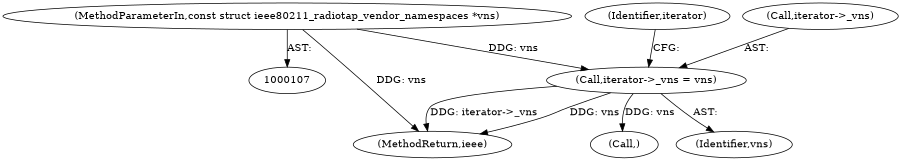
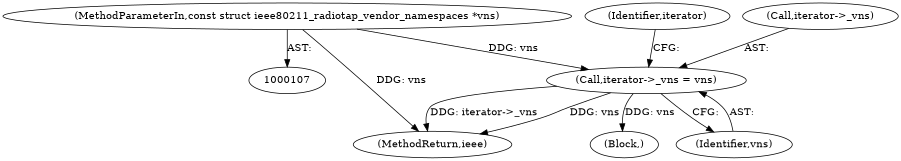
edge "(Identifier,vns)" -> "(Call,iterator->_vns = vns)": added, label "AST:"
edge "(Call,iterator->_vns = vns)" -> "(Identifier,vns)": label "AST: " -> "CFG: "
node "(Call,)": label "(Call,)" -> "(Block,)"
